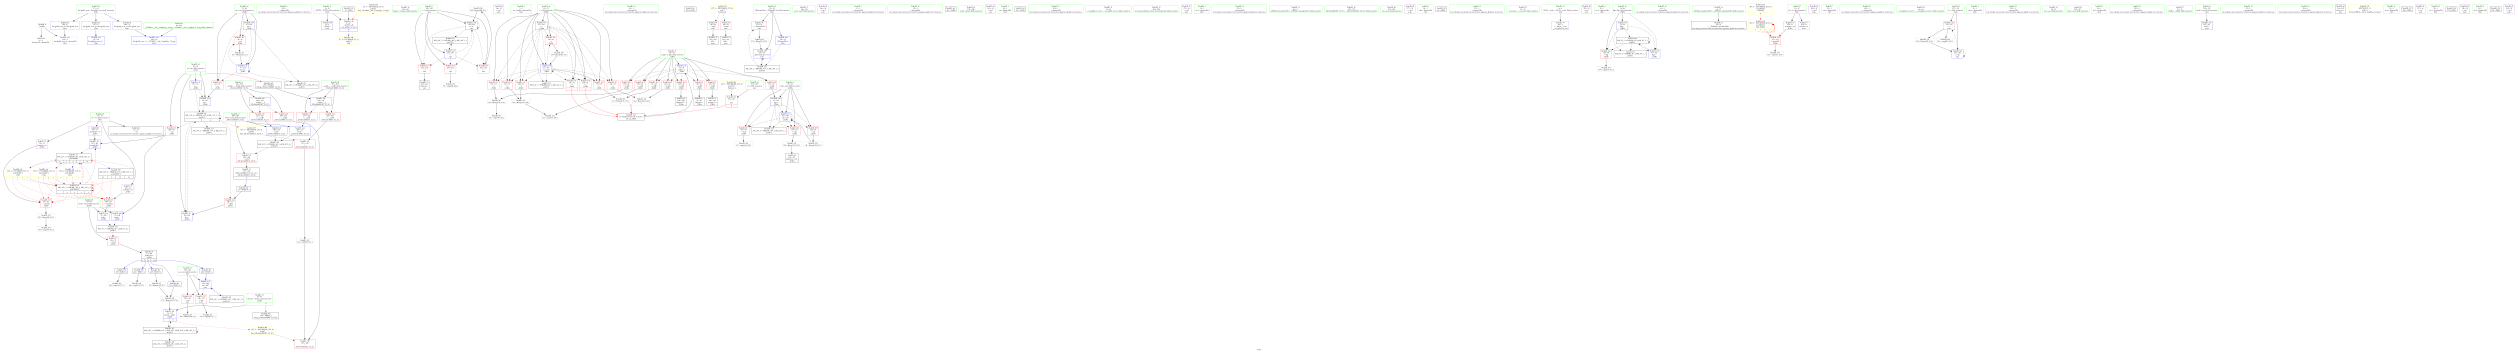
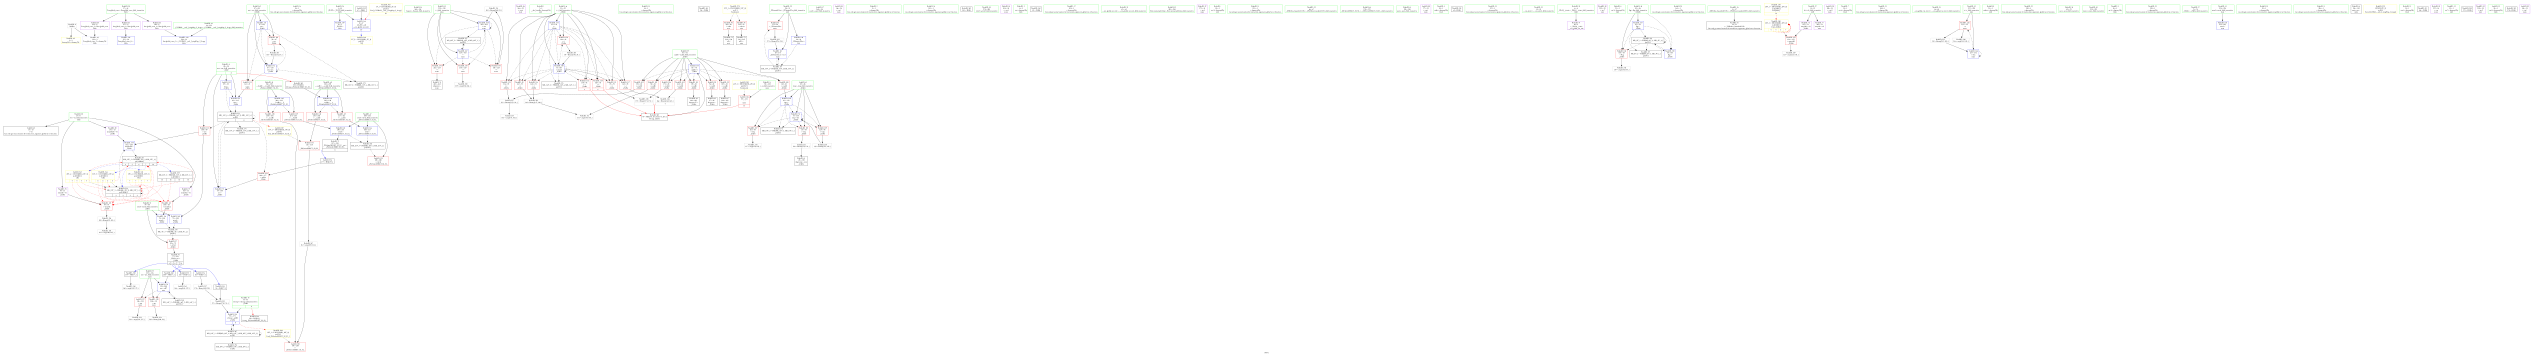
edge "NodeID: 125" -> "NodeID: 71": now "NodeID: 163" -> "NodeID: 71"
